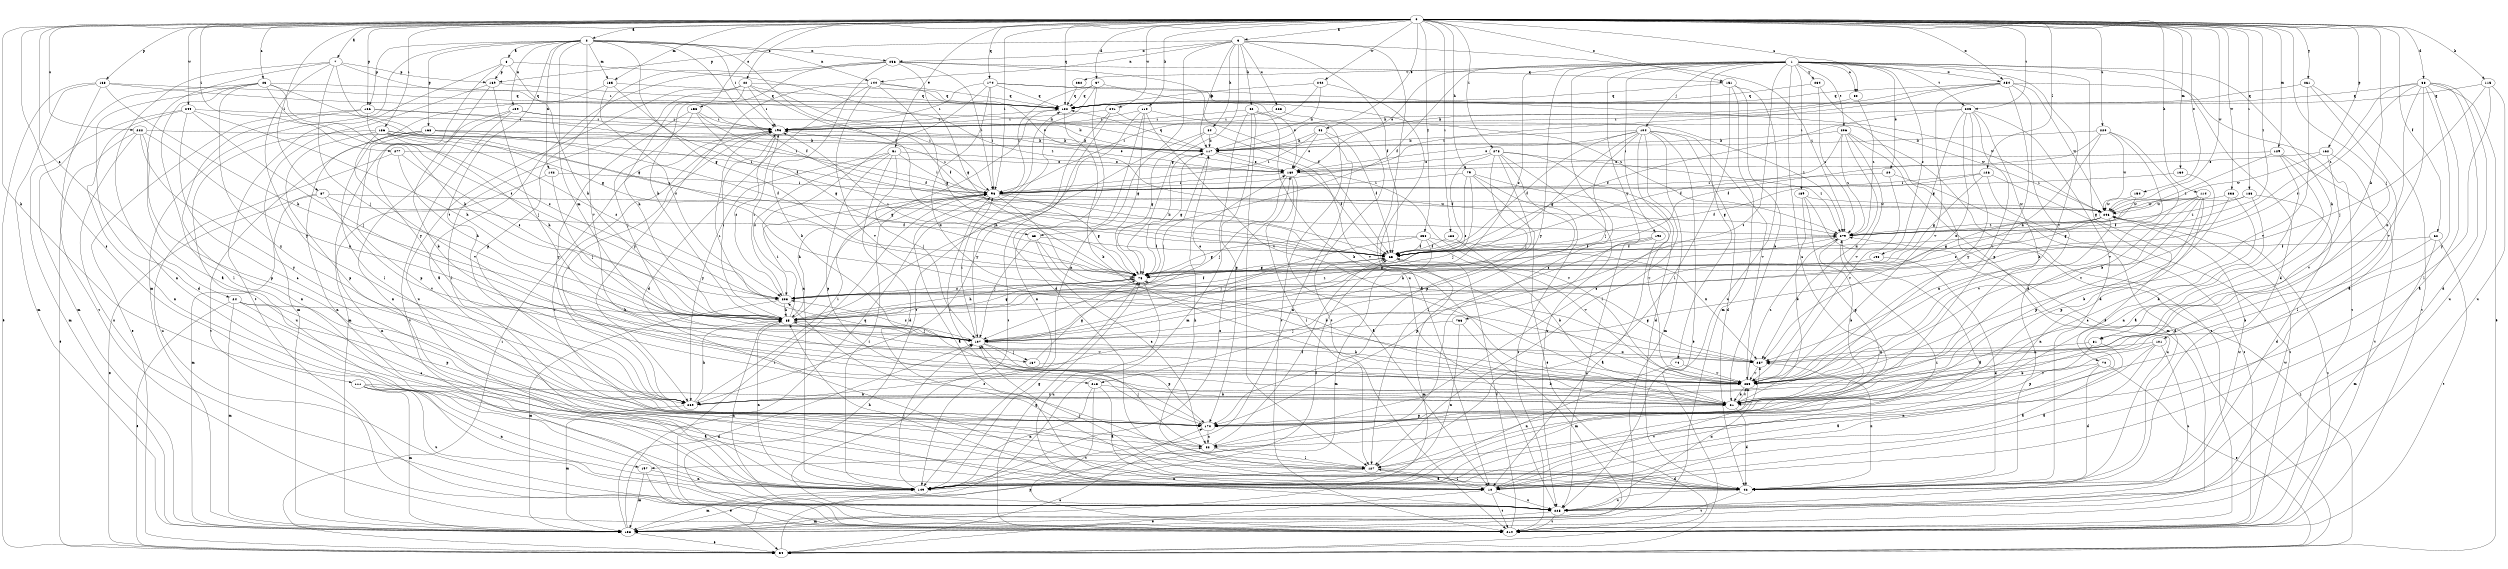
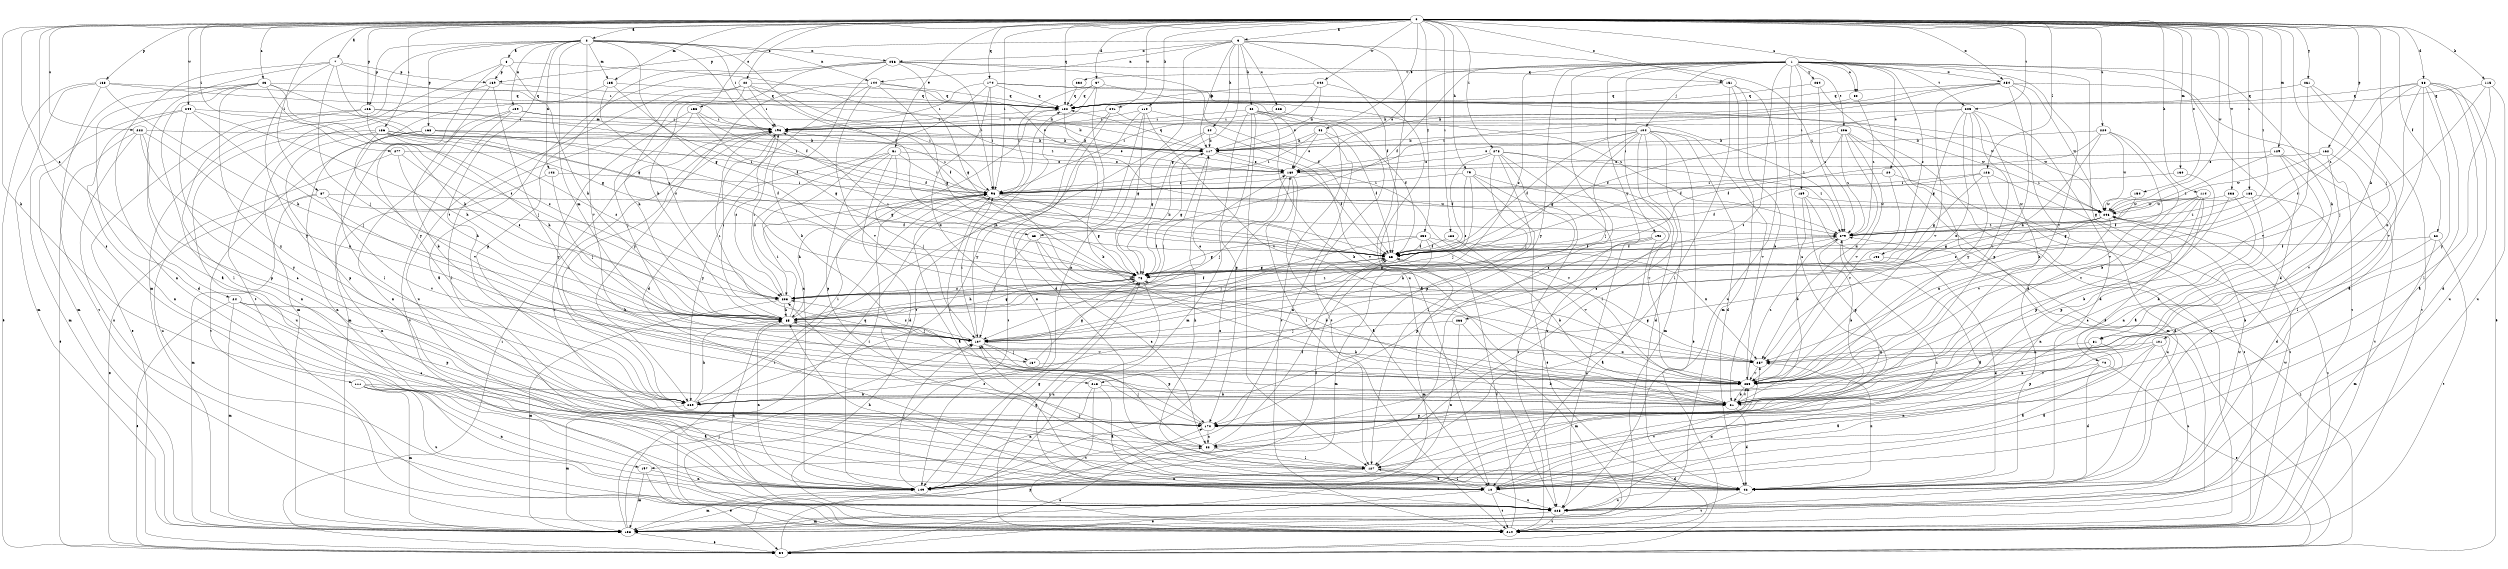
edge "82" -> "246": added, label "w"
edge "166" -> "193": label "r" -> "m"
edge "82" -> "65": added, label "f"
node "766": label "766" -> "266"
node "74": removed
edge "168" -> "170": removed, label "p"
edge "138" -> "107": label "d" -> "j"
